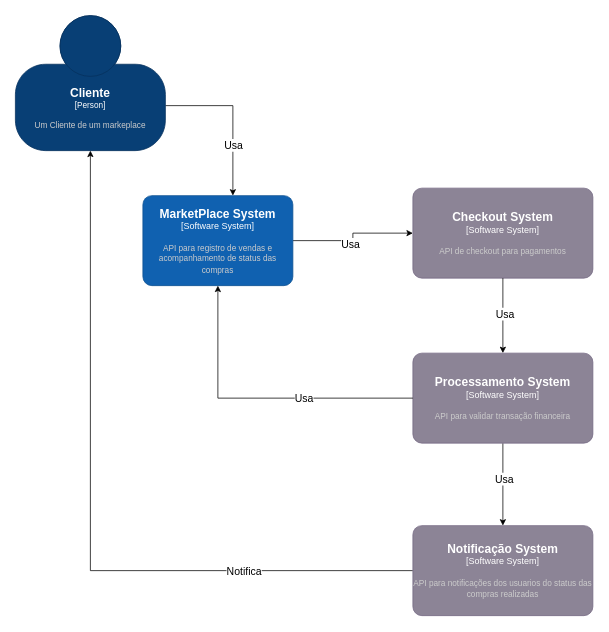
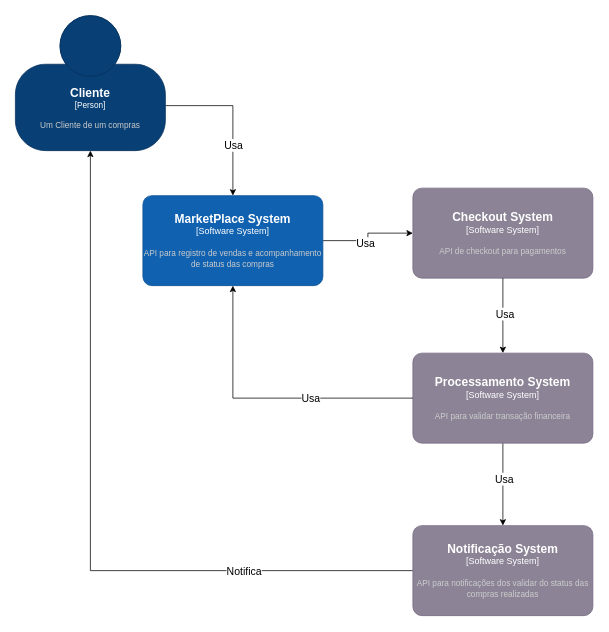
node "Cliente [Person] Um Cliente de um markeplace": label "Cliente [Person] Um Cliente de um markeplace" -> "Cliente [Person] Um Cliente de um compras"
node "MarketPlace System [Software System] API para registro de vendas e acompanhamento de status das compras": size 150x90 -> 180x90
node "Notificação System [Software System] API para notificações dos usuarios do status das compras realizadas": label "Notificação System [Software System] API para notificações dos usuarios do status das compras realizadas" -> "Notificação System [Software System] API para notificações dos validar do status das compras realizadas"
